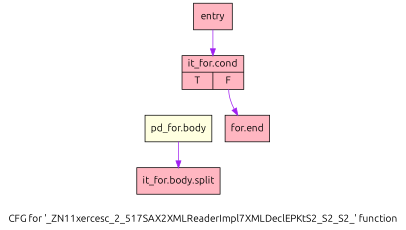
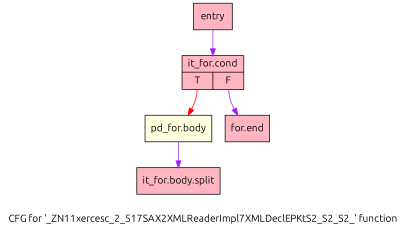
edge "it_for.cond" -> "pd_for.body": added
